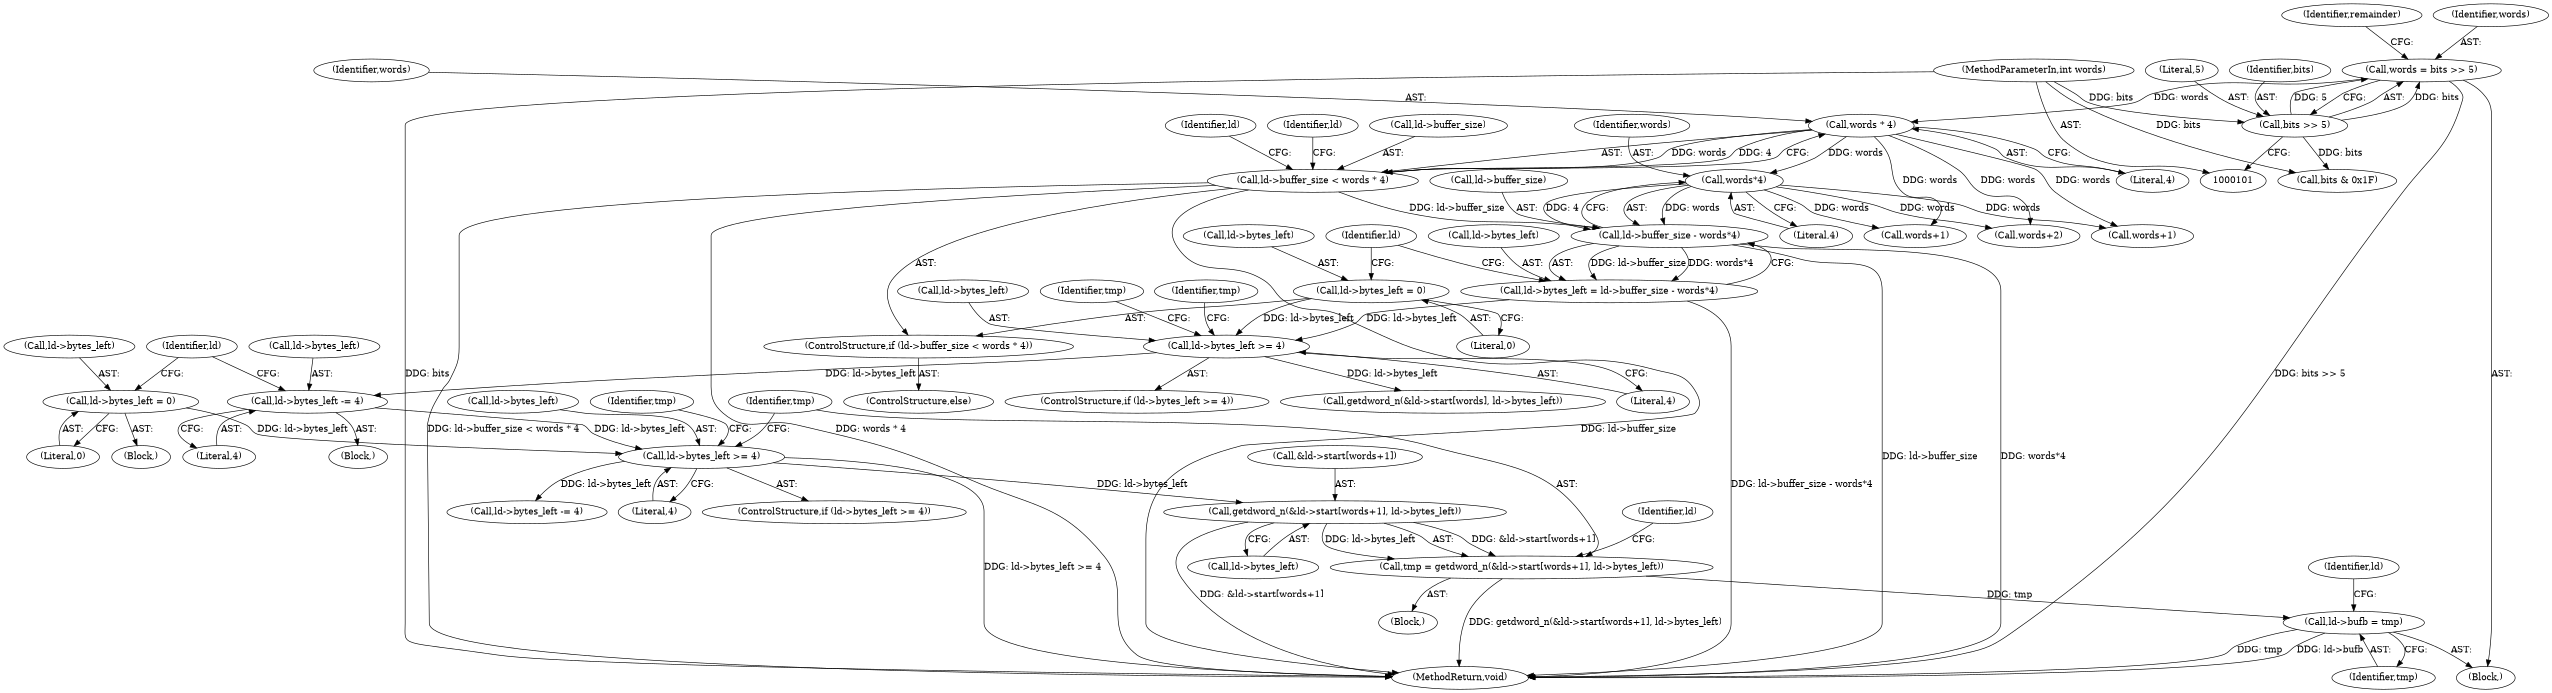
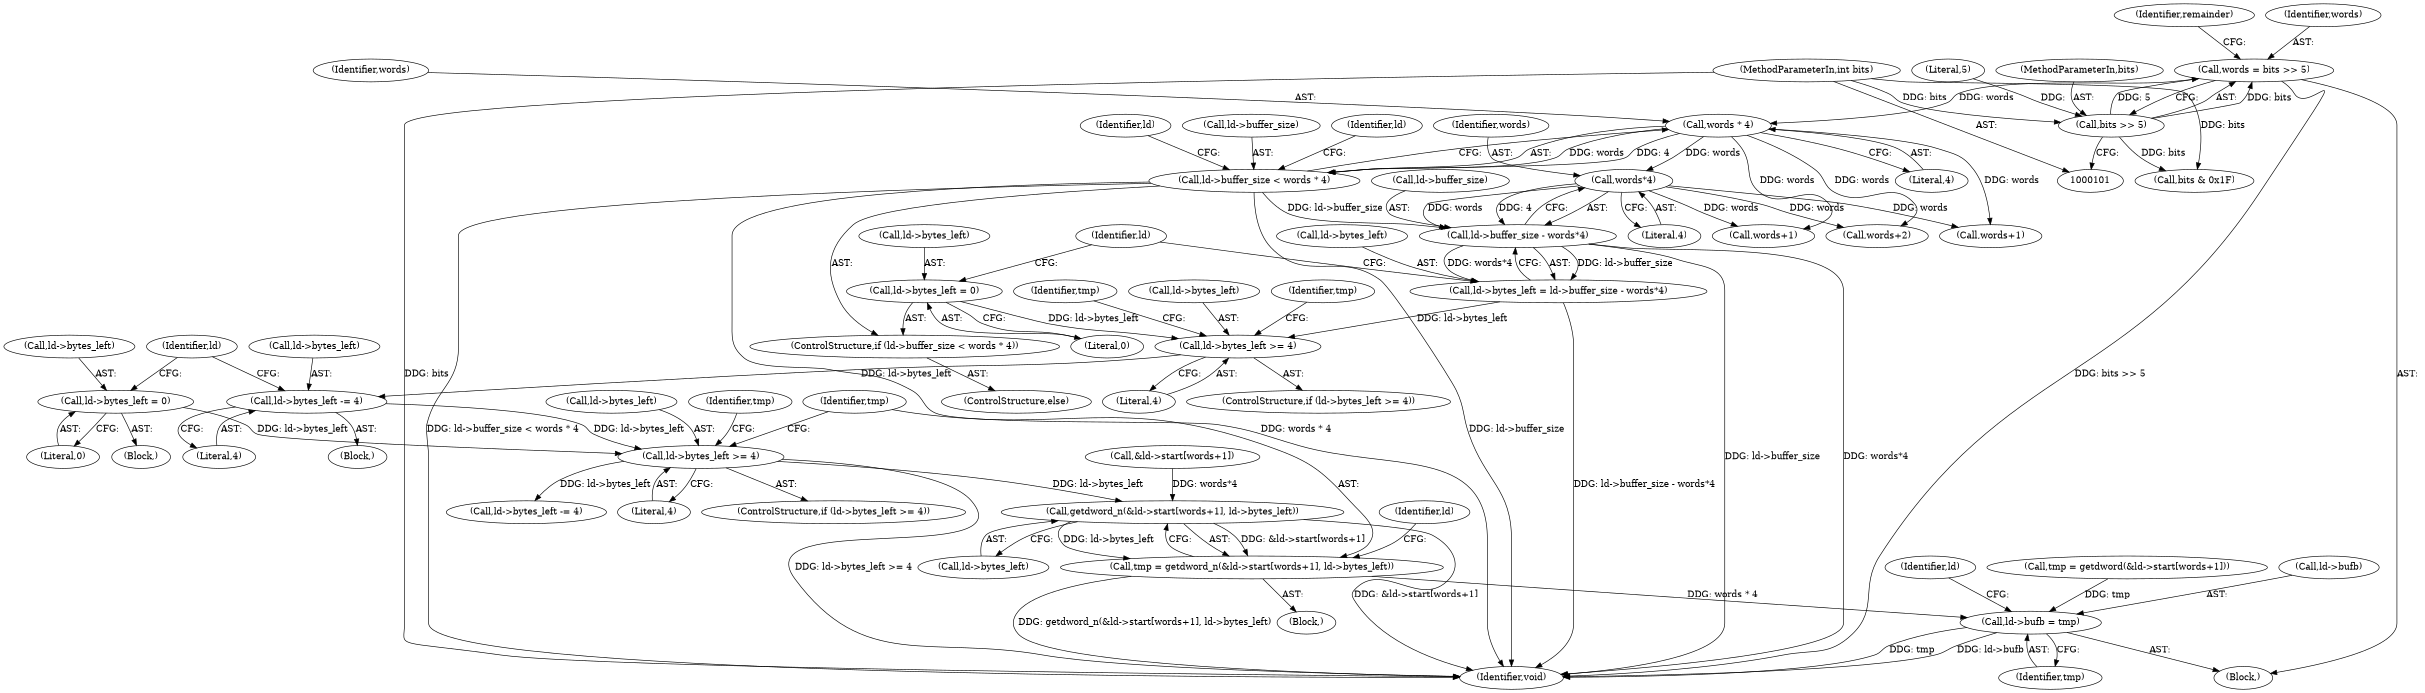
node "(MethodParameterIn,int words)": label "(MethodParameterIn,int words)" -> "(MethodParameterIn,int bits)"
node "(Identifier,bits)": label "(Identifier,bits)" -> "(MethodParameterIn,bits)"
edge "(Literal,5)" -> "(Call,bits >> 5)": label "AST: " -> "DDG: "
node "(Call,getdword_n(&ld->start[words], ld->bytes_left))": removed
edge "(Call,&ld->start[words+1])" -> "(Call,getdword_n(&ld->start[words+1], ld->bytes_left))": label "AST: " -> "DDG: words*4"
edge "(Call,tmp = getdword_n(&ld->start[words+1], ld->bytes_left))" -> "(Call,getdword_n(&ld->start[words+1], ld->bytes_left))": added, label "CFG:"
node "(Call,tmp = getdword(&ld->start[words+1]))": added
node "(Call,ld->bufb)": added
edge "(Call,tmp = getdword_n(&ld->start[words+1], ld->bytes_left))" -> "(Call,ld->bufb = tmp)": label "DDG: tmp" -> "DDG: words * 4"
node "(MethodReturn,void)": label "(MethodReturn,void)" -> "(Identifier,void)"
